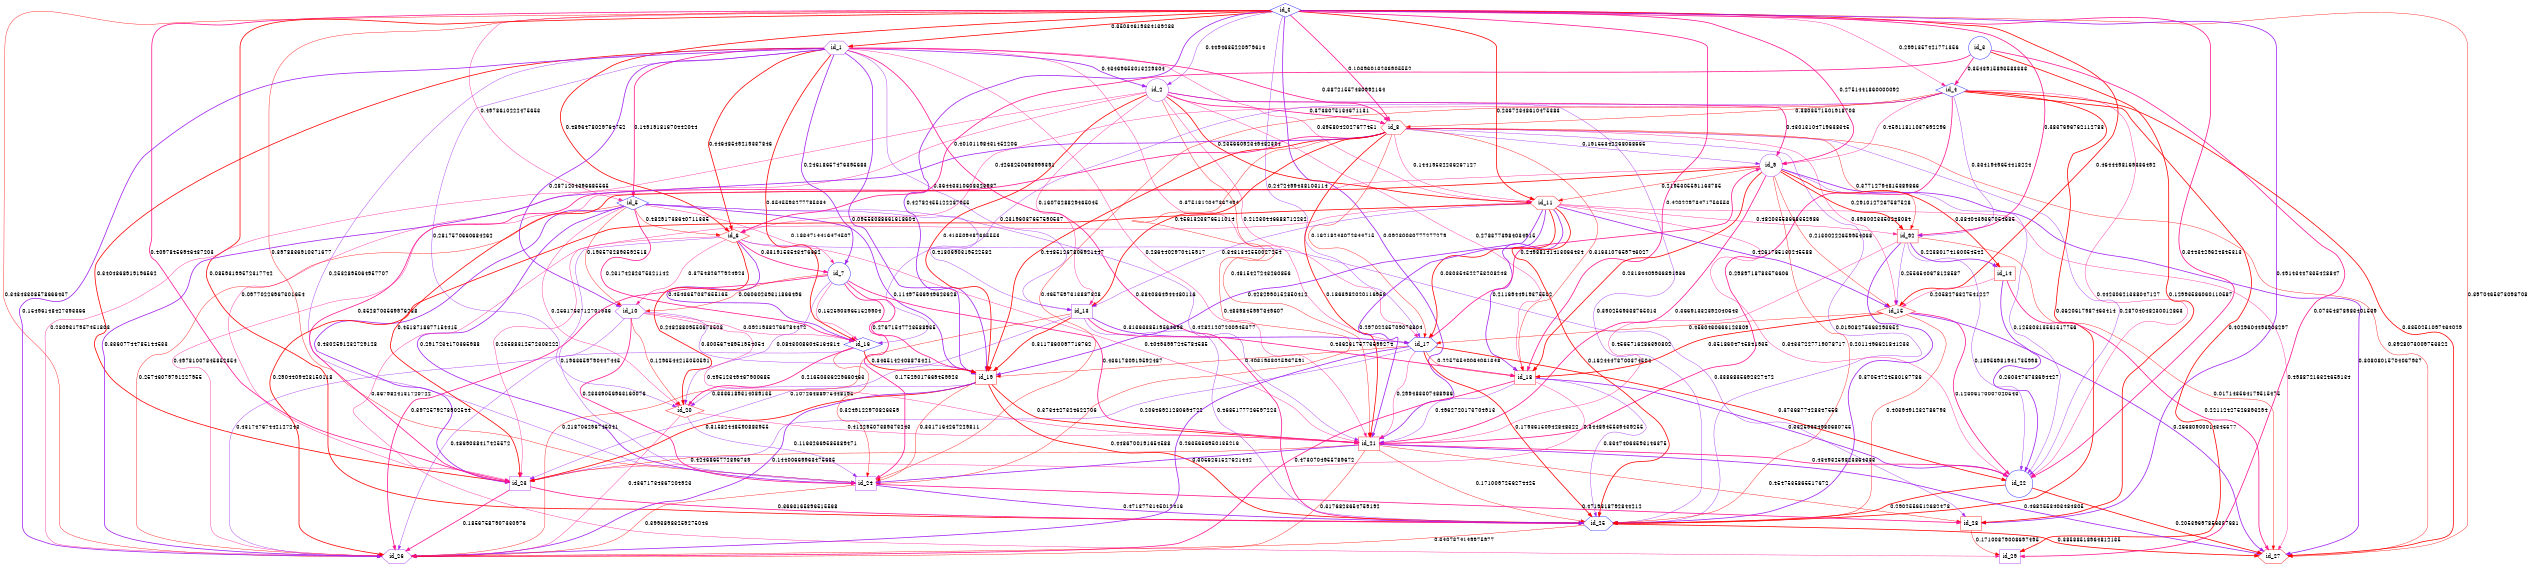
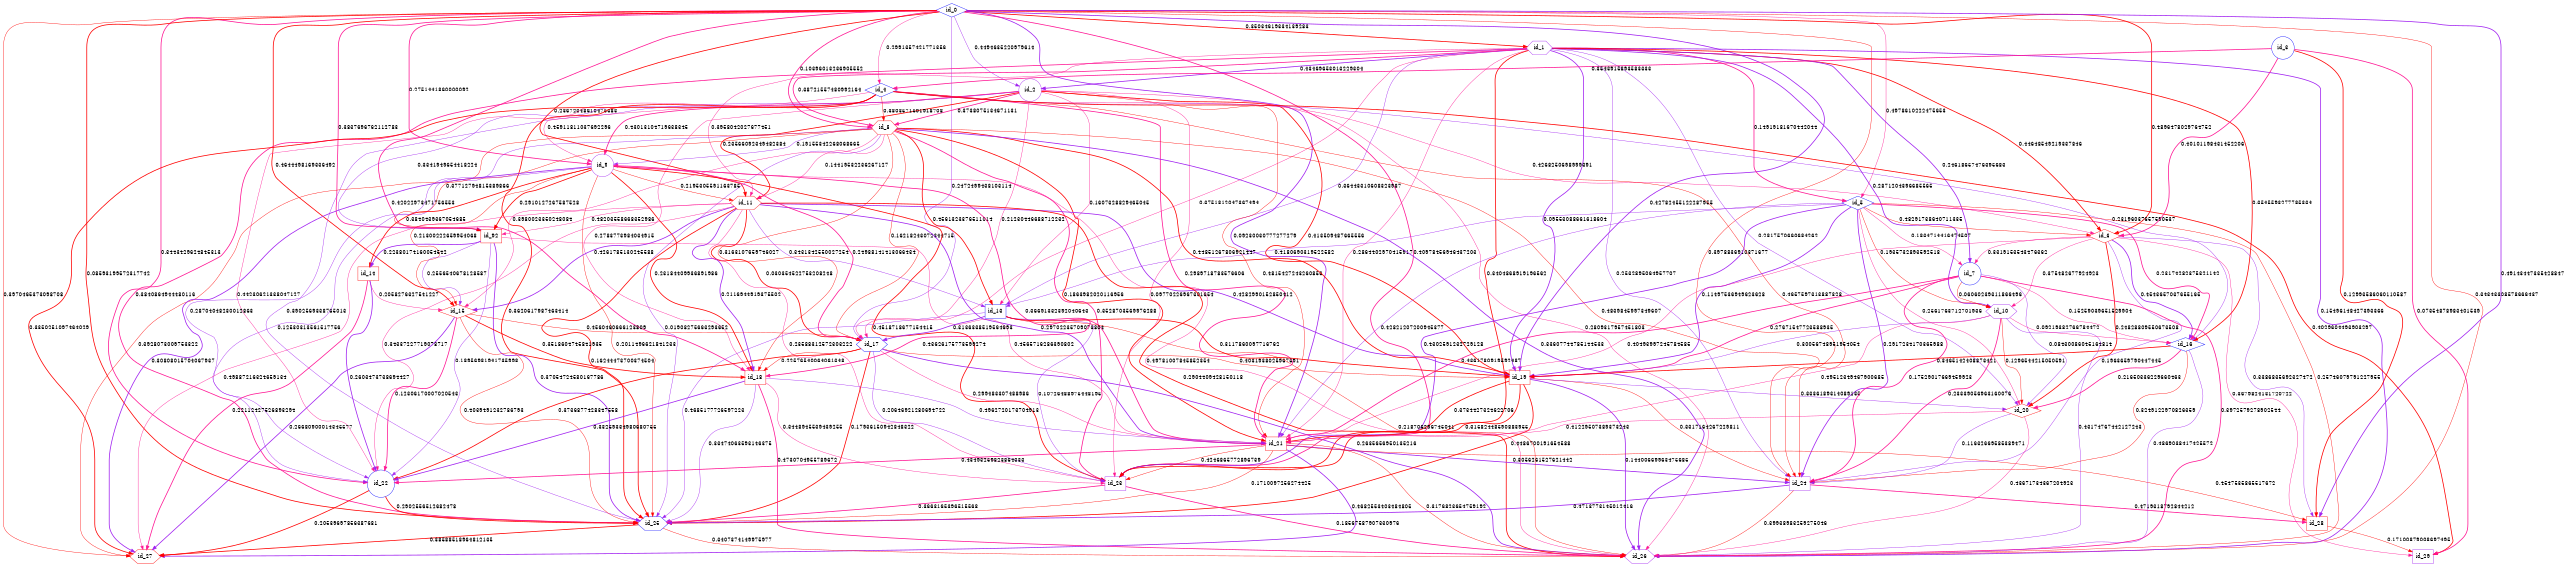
edge "id_6" -> "id_7": style bold -> solid
node "id_13": color purple -> blue
edge "id_92" -> "id_27": removed, label "0.017143564179515475"
